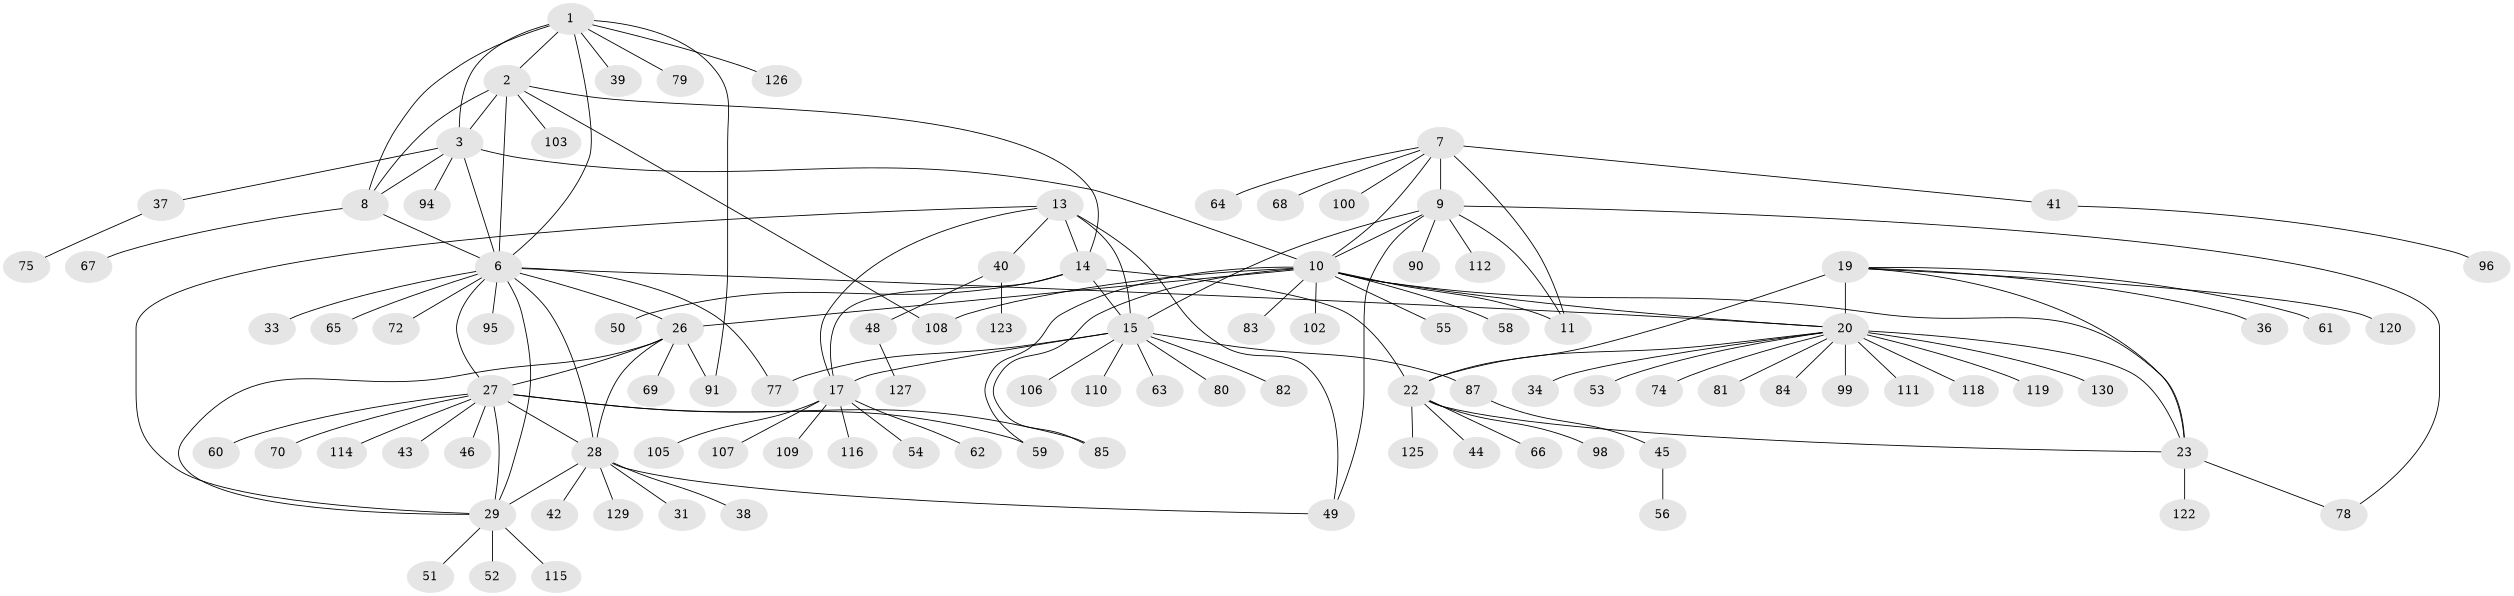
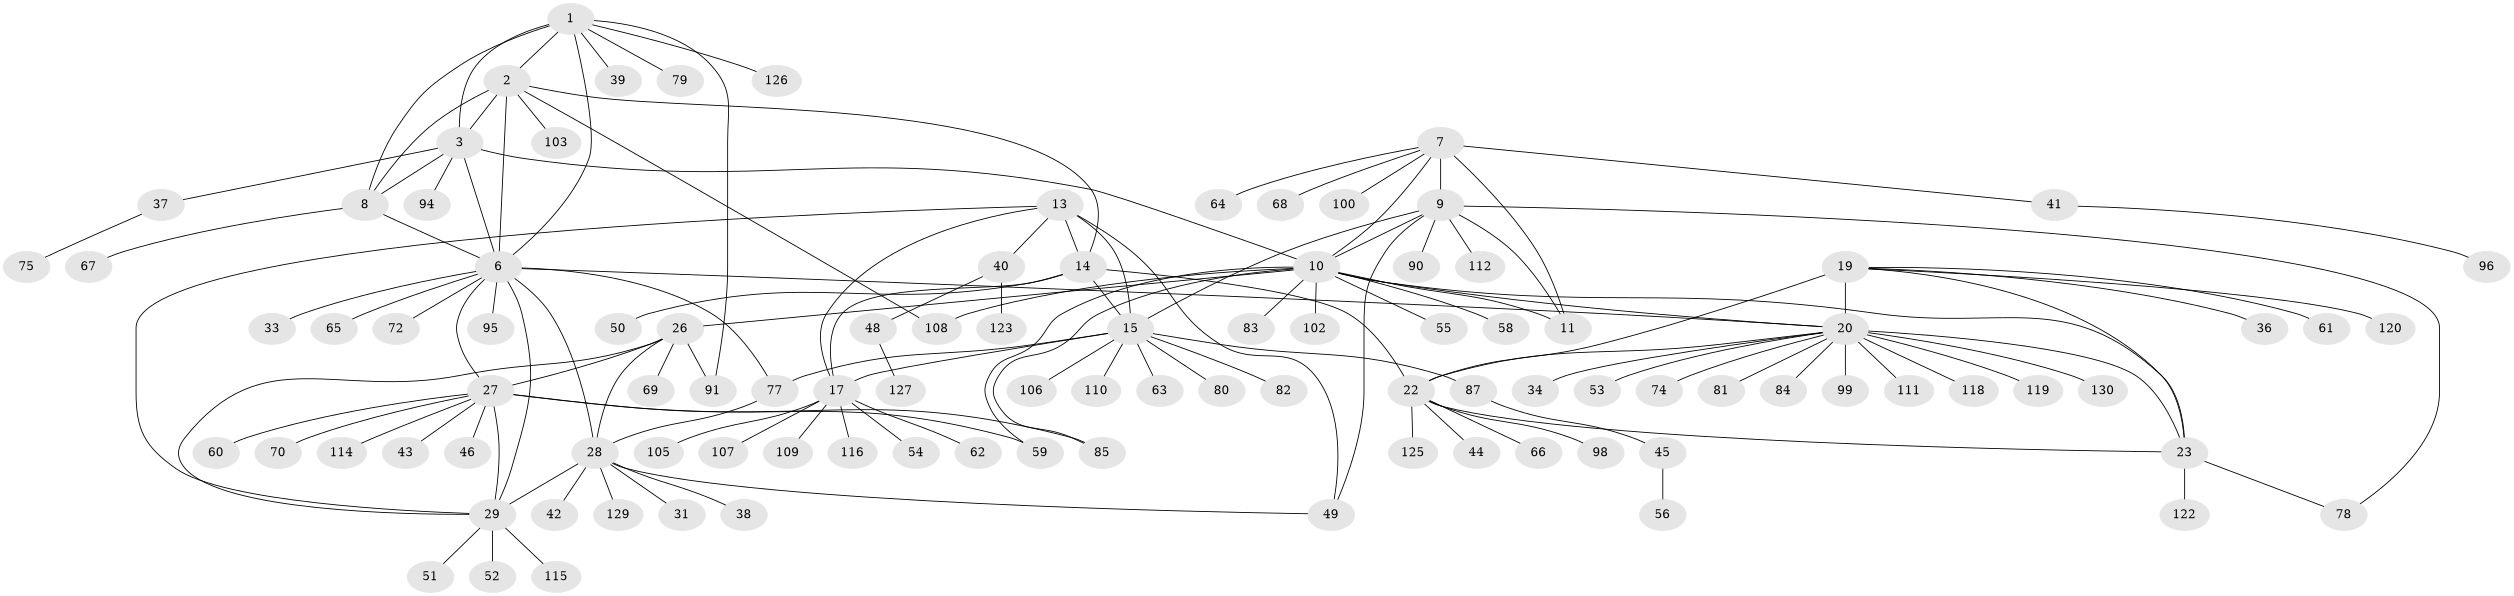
edge "6" -- "26": removed
edge "27" -- "28": now "77" -- "28"
